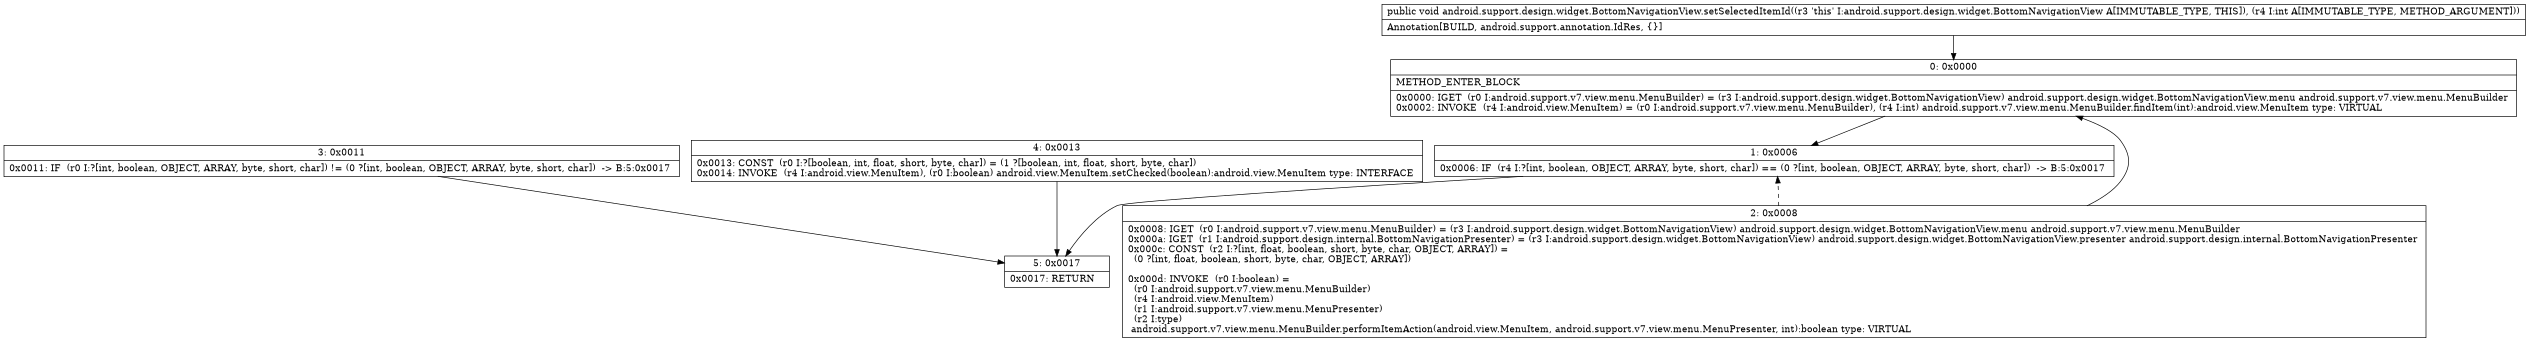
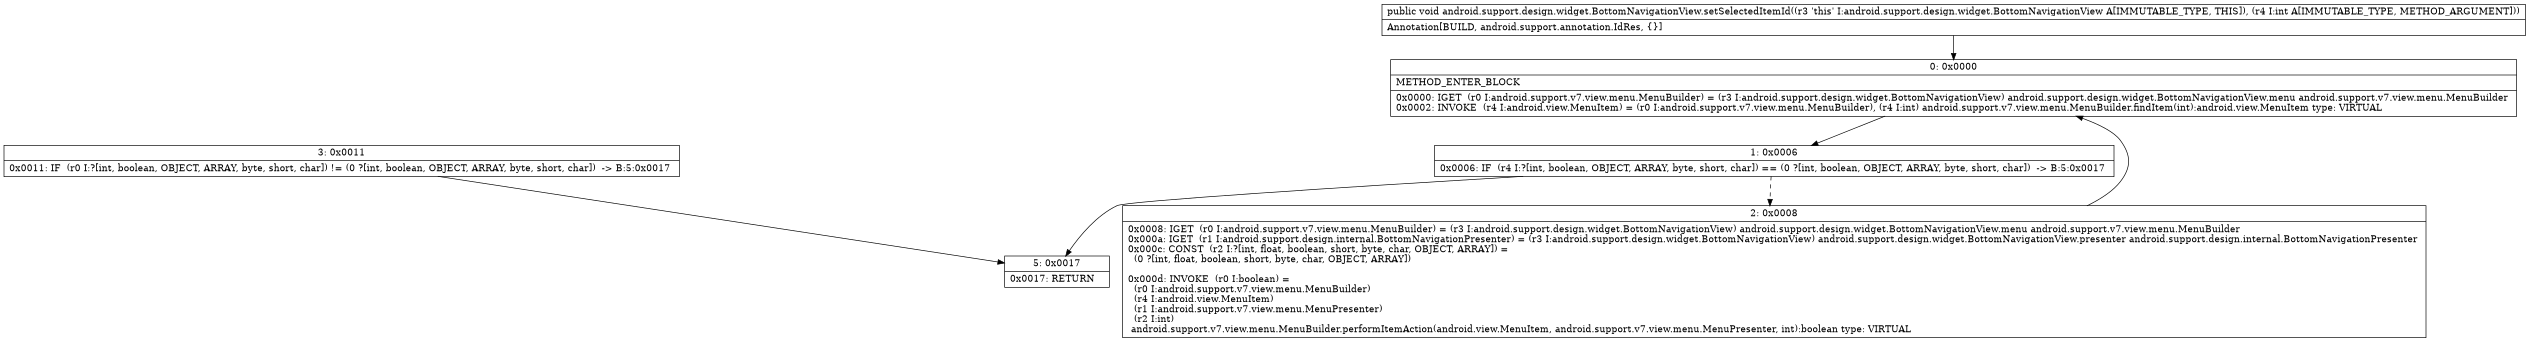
node "4: 0x0013": removed
edge "2: 0x0008" -> "1: 0x0006": reversed
node "2: 0x0008": text "(r2 I:type)" -> "(r2 I:int)"
